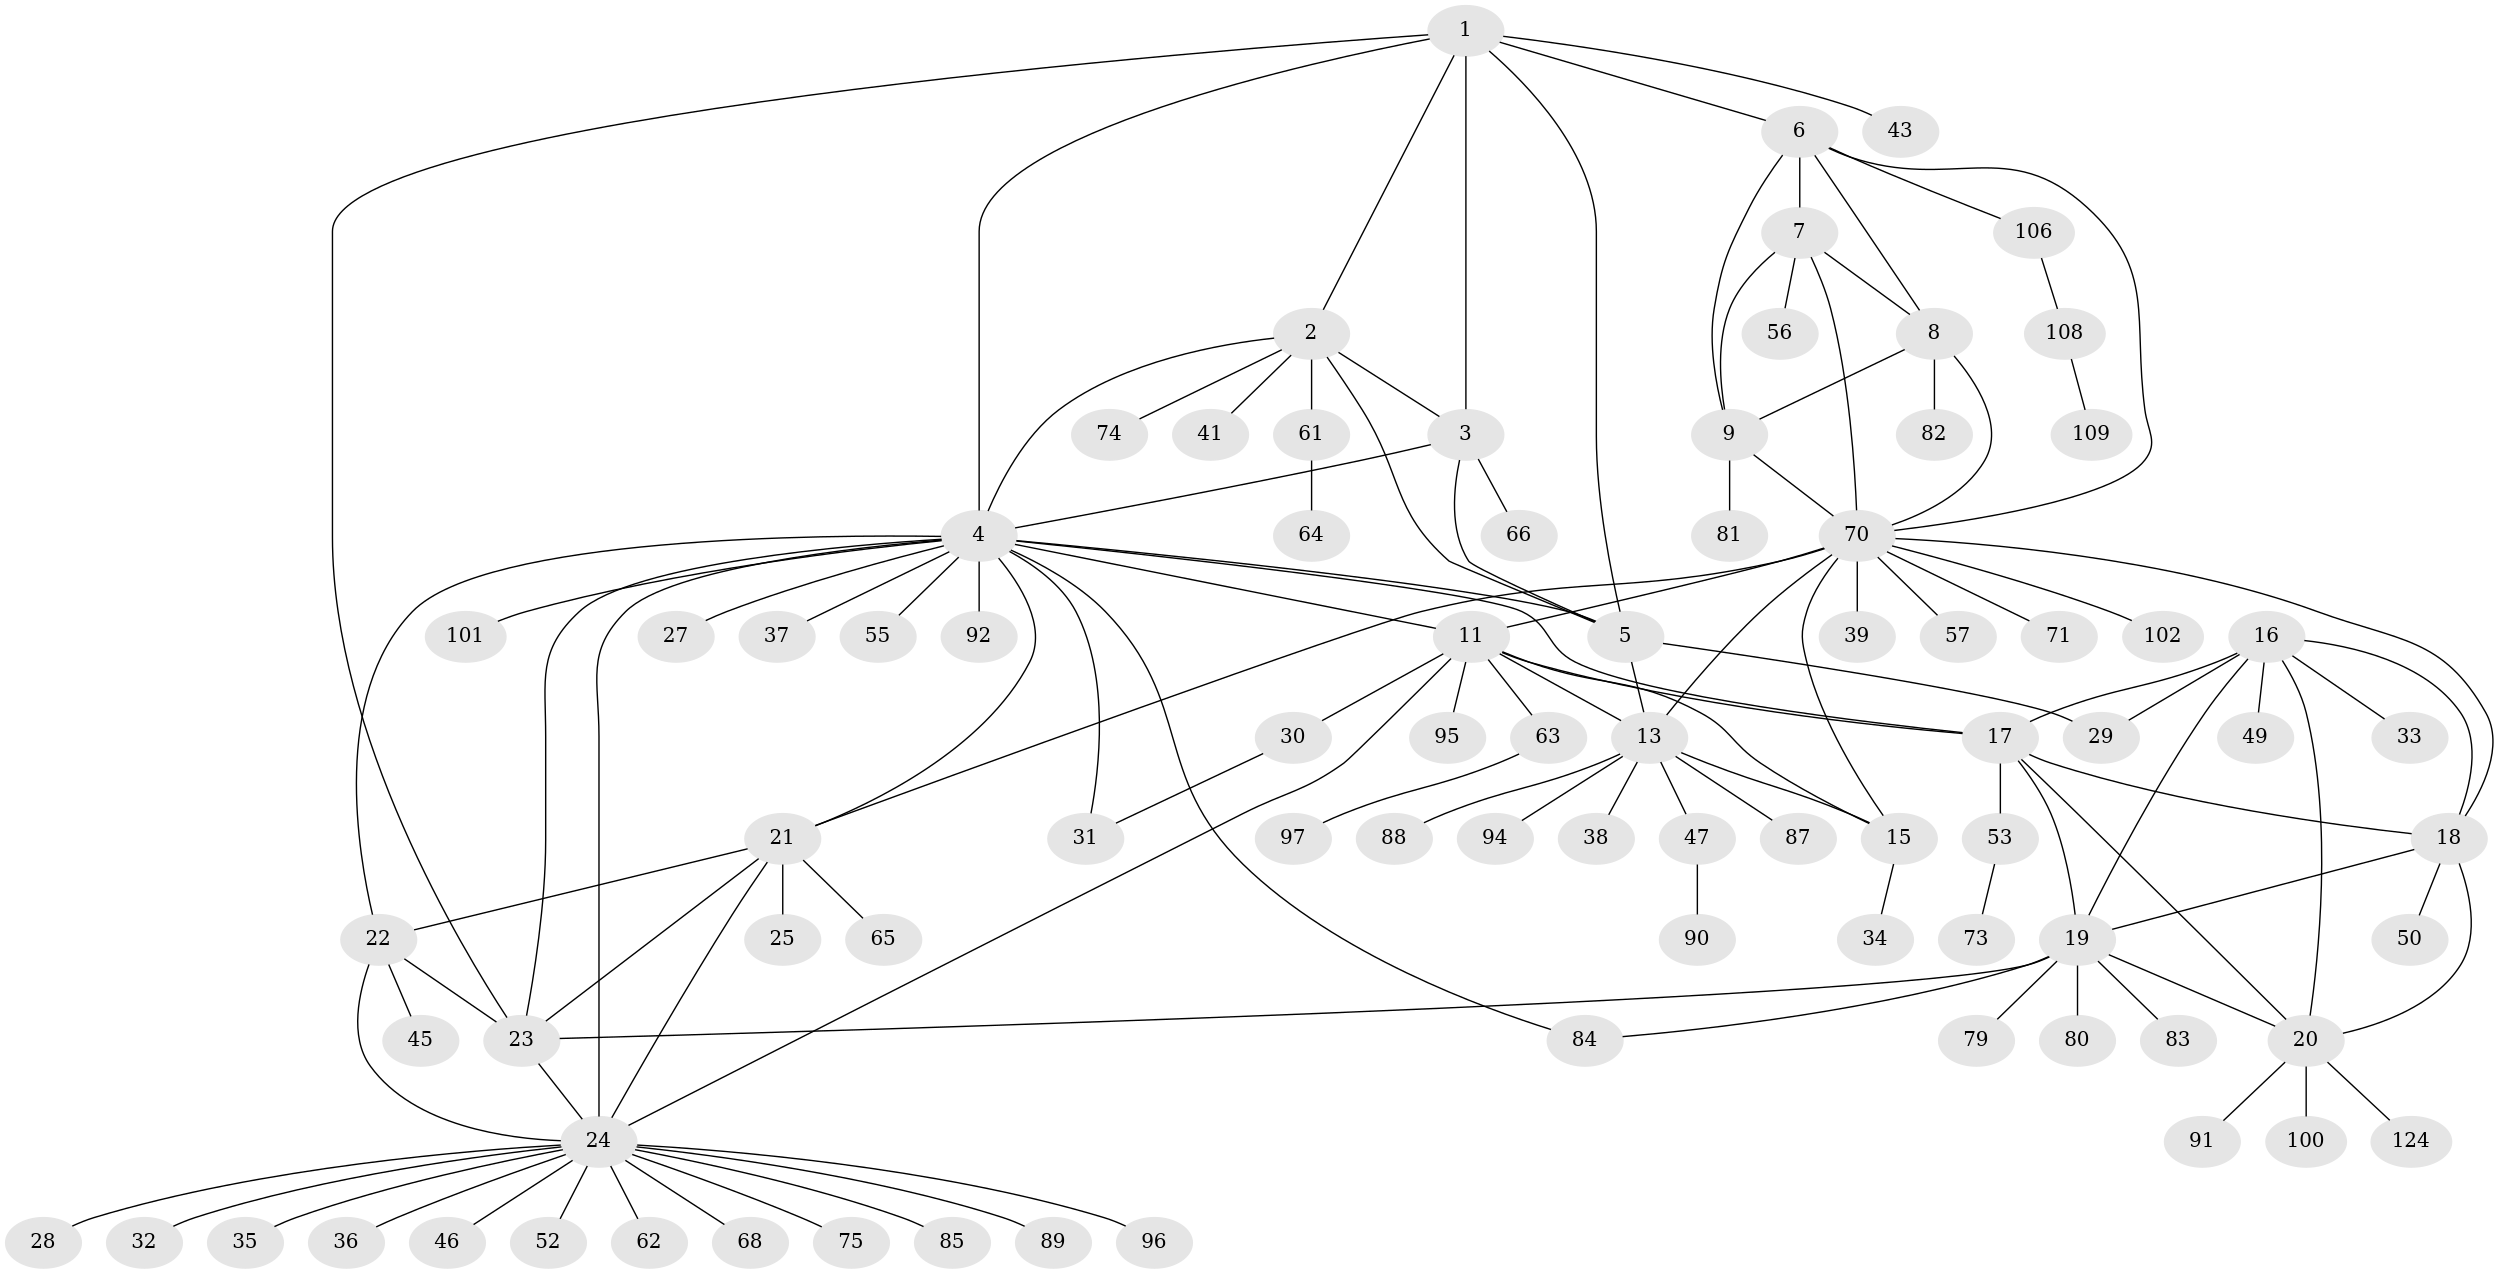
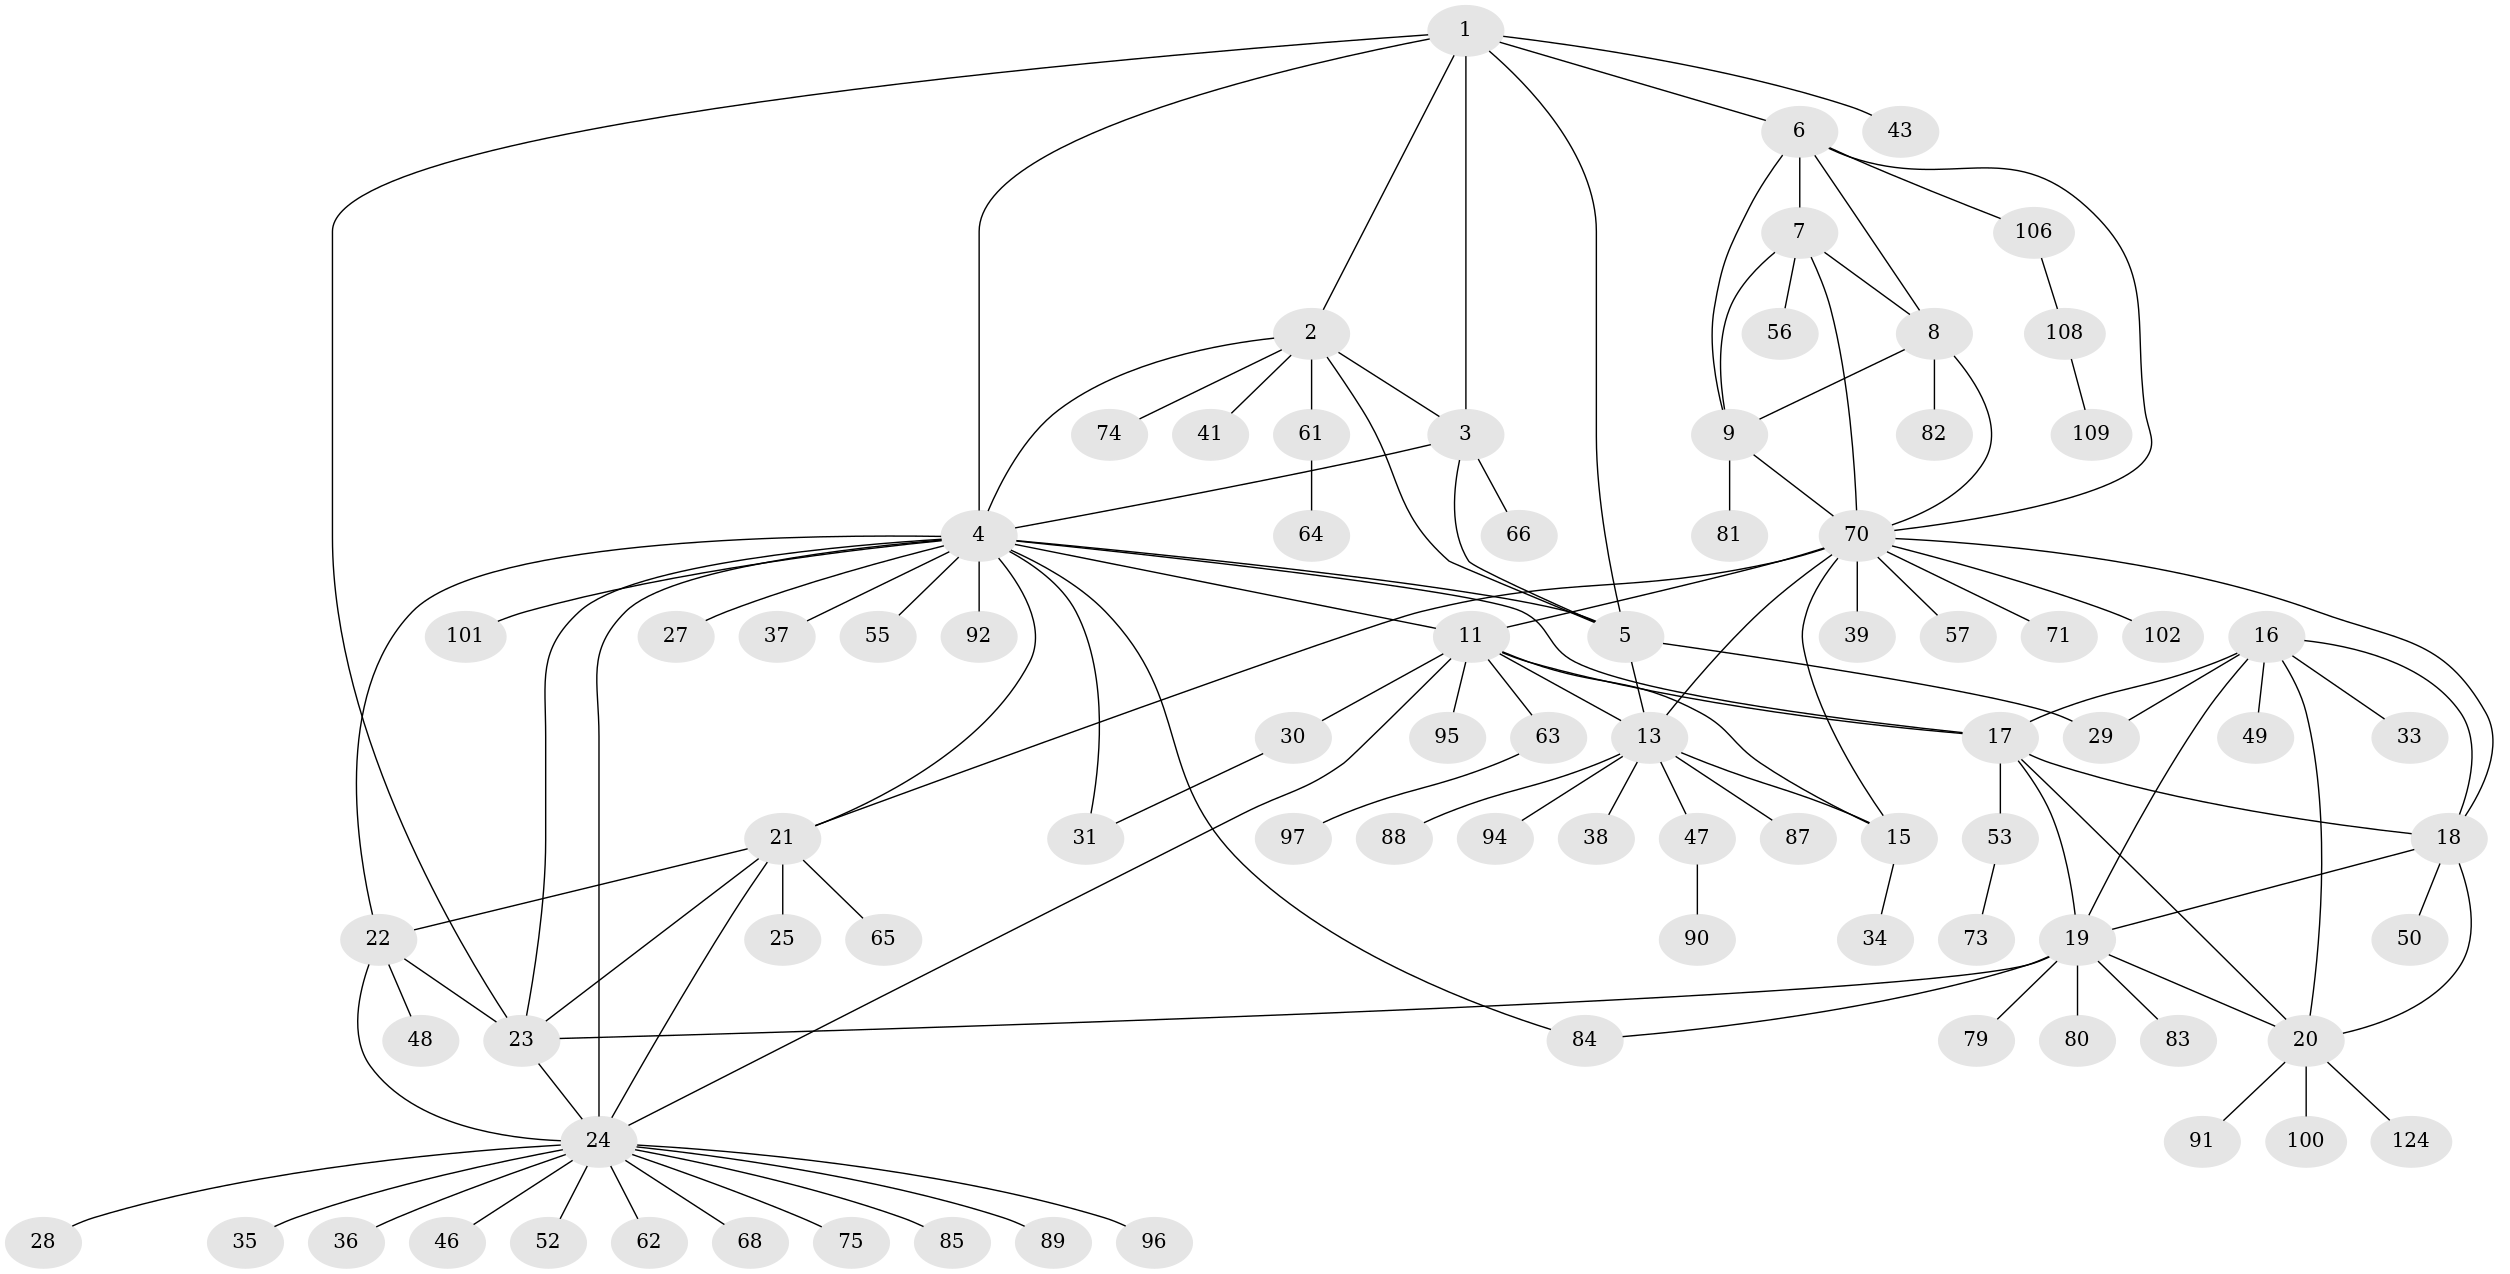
node "45": label "45" -> "48"
node "32": removed
